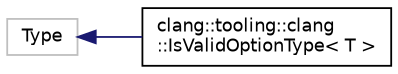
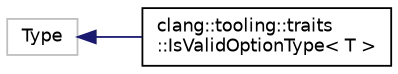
node "clang::tooling::clang ::IsValidOptionType< T >": label "clang::tooling::clang ::IsValidOptionType< T >" -> "clang::tooling::traits ::IsValidOptionType< T >"
